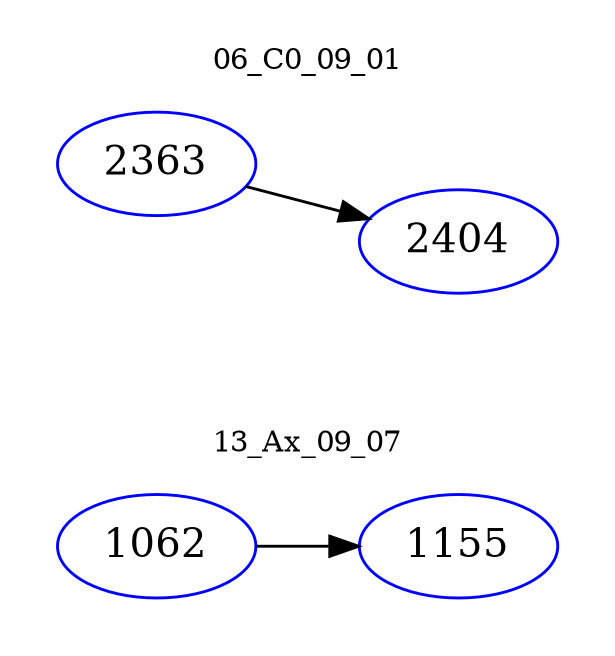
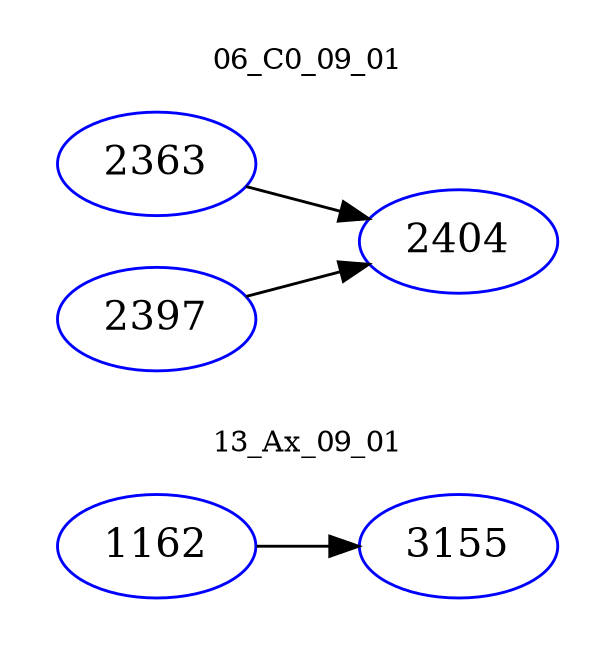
node "2397": added
cluster "13_Ax_09_07": label "13_Ax_09_07" -> "13_Ax_09_01"
node "1062": label "1062" -> "1162"
node "1155": label "1155" -> "3155"
